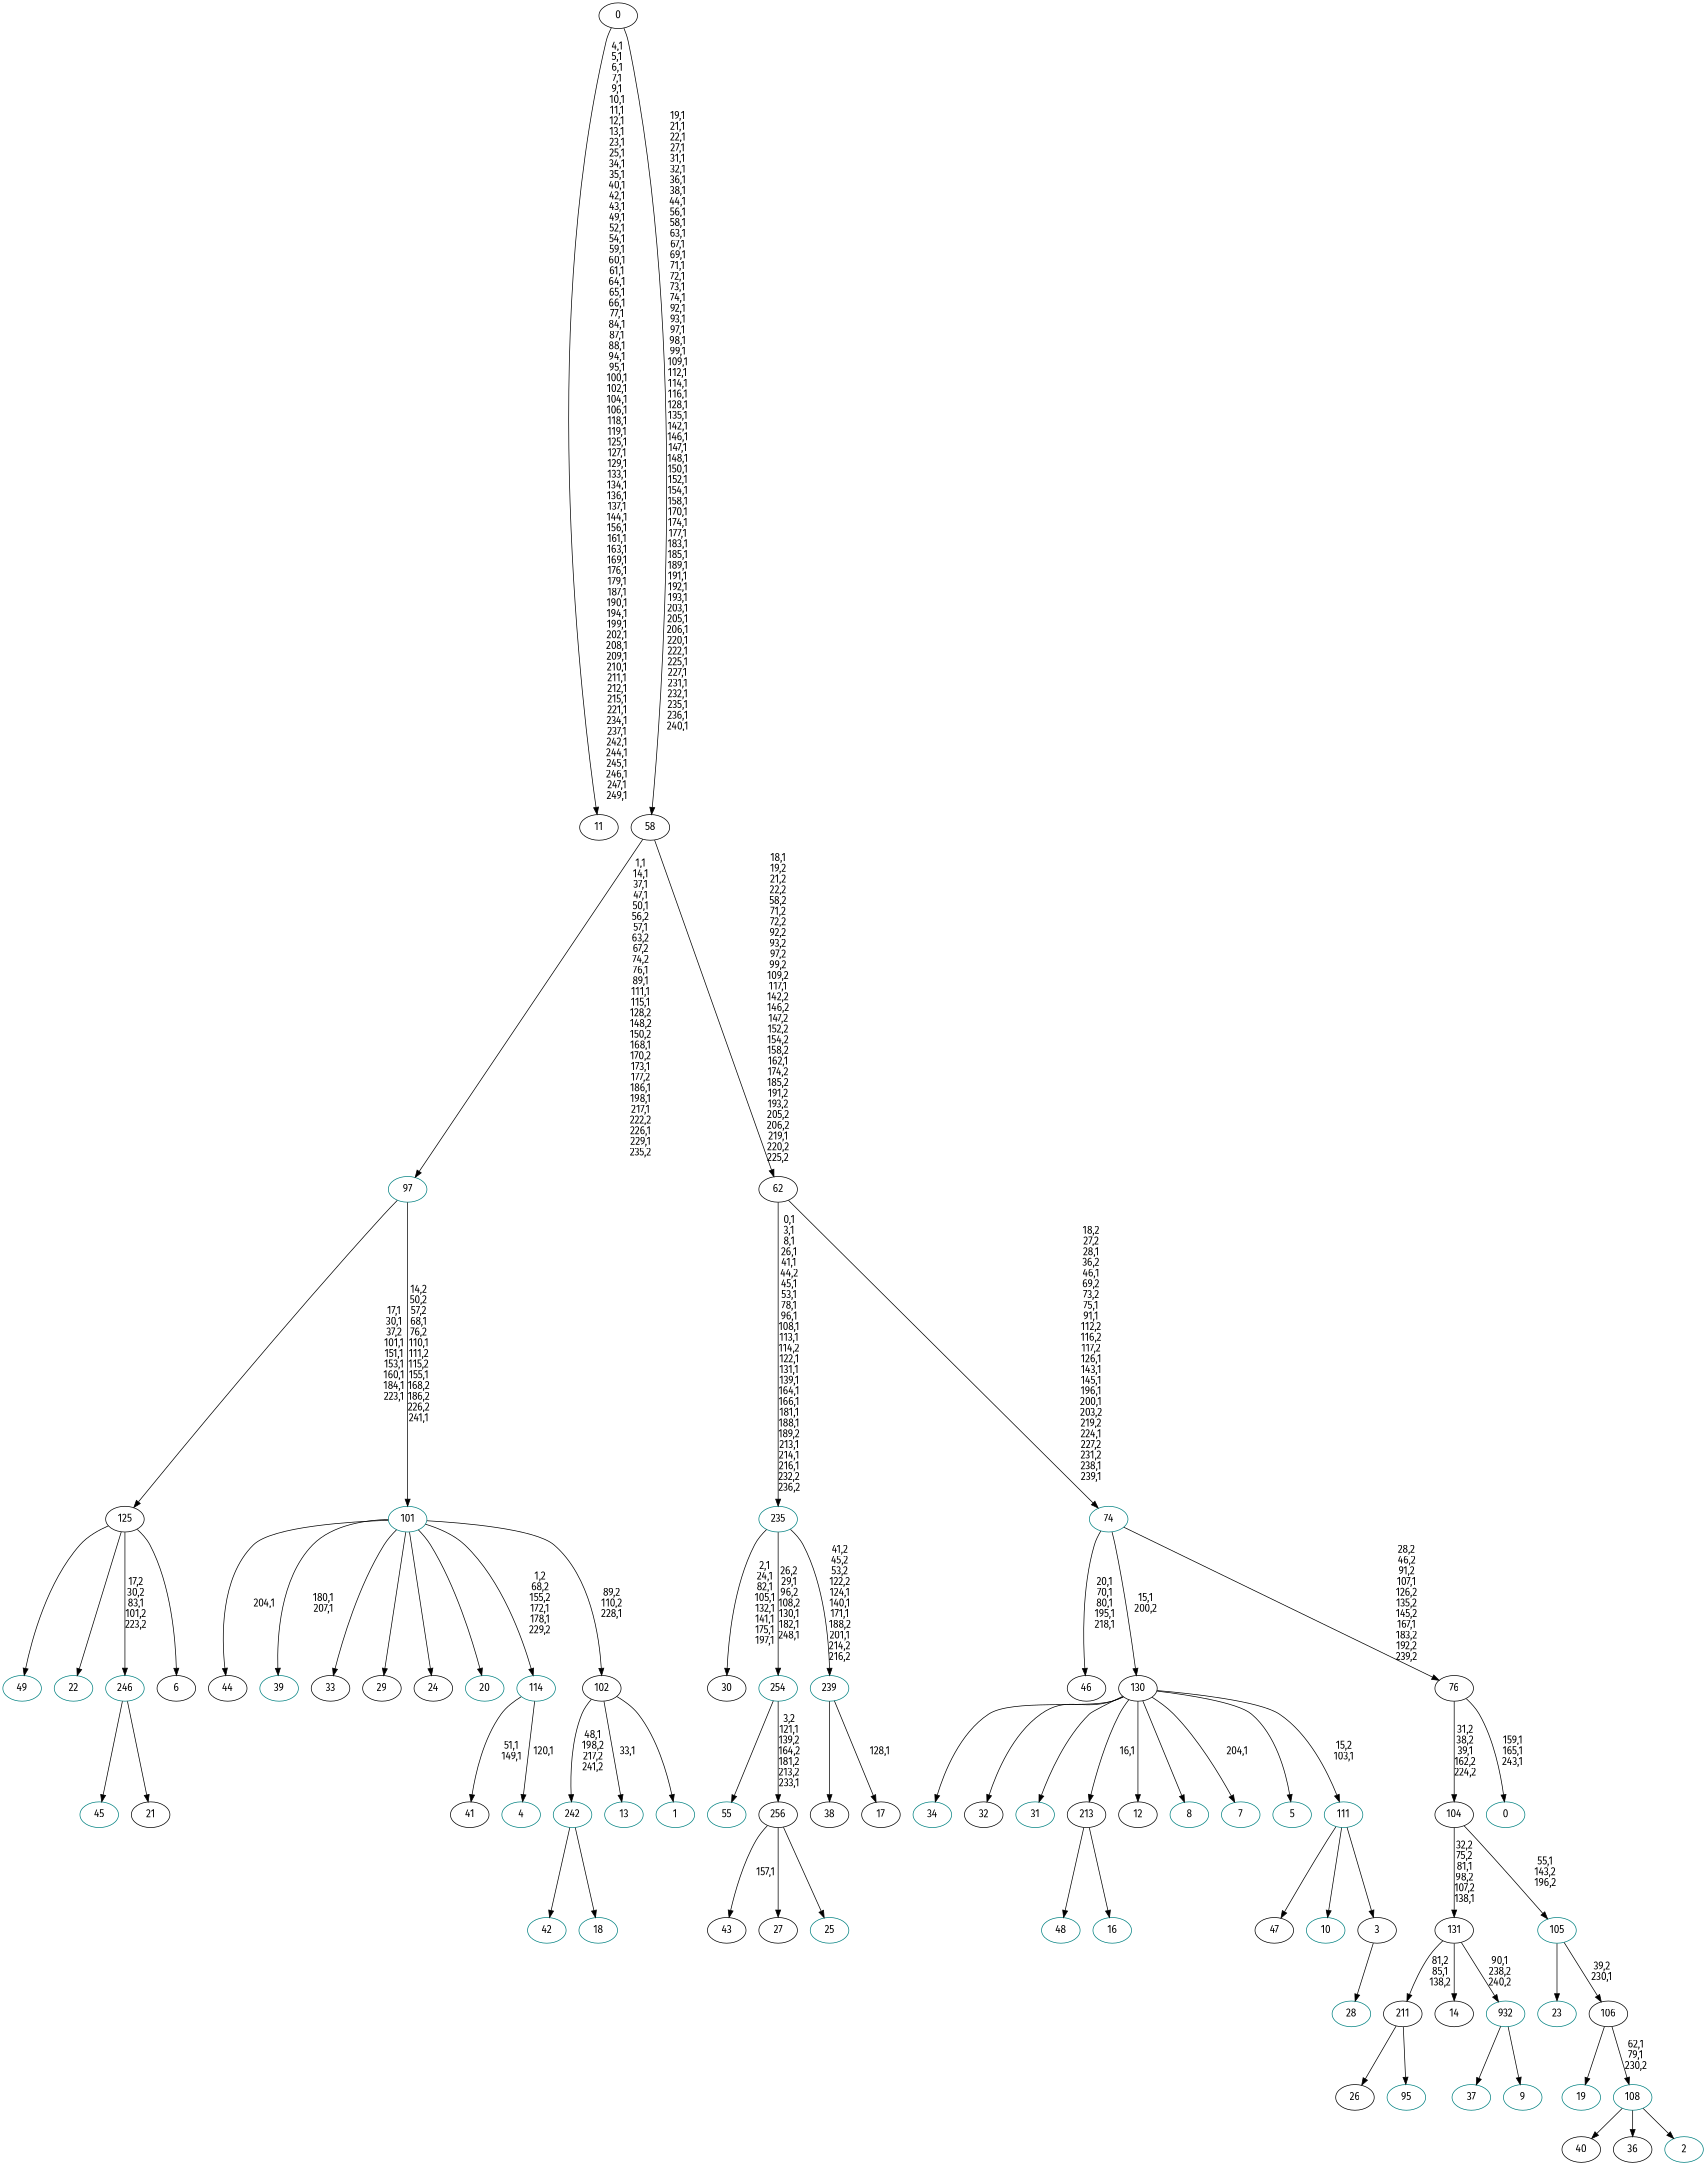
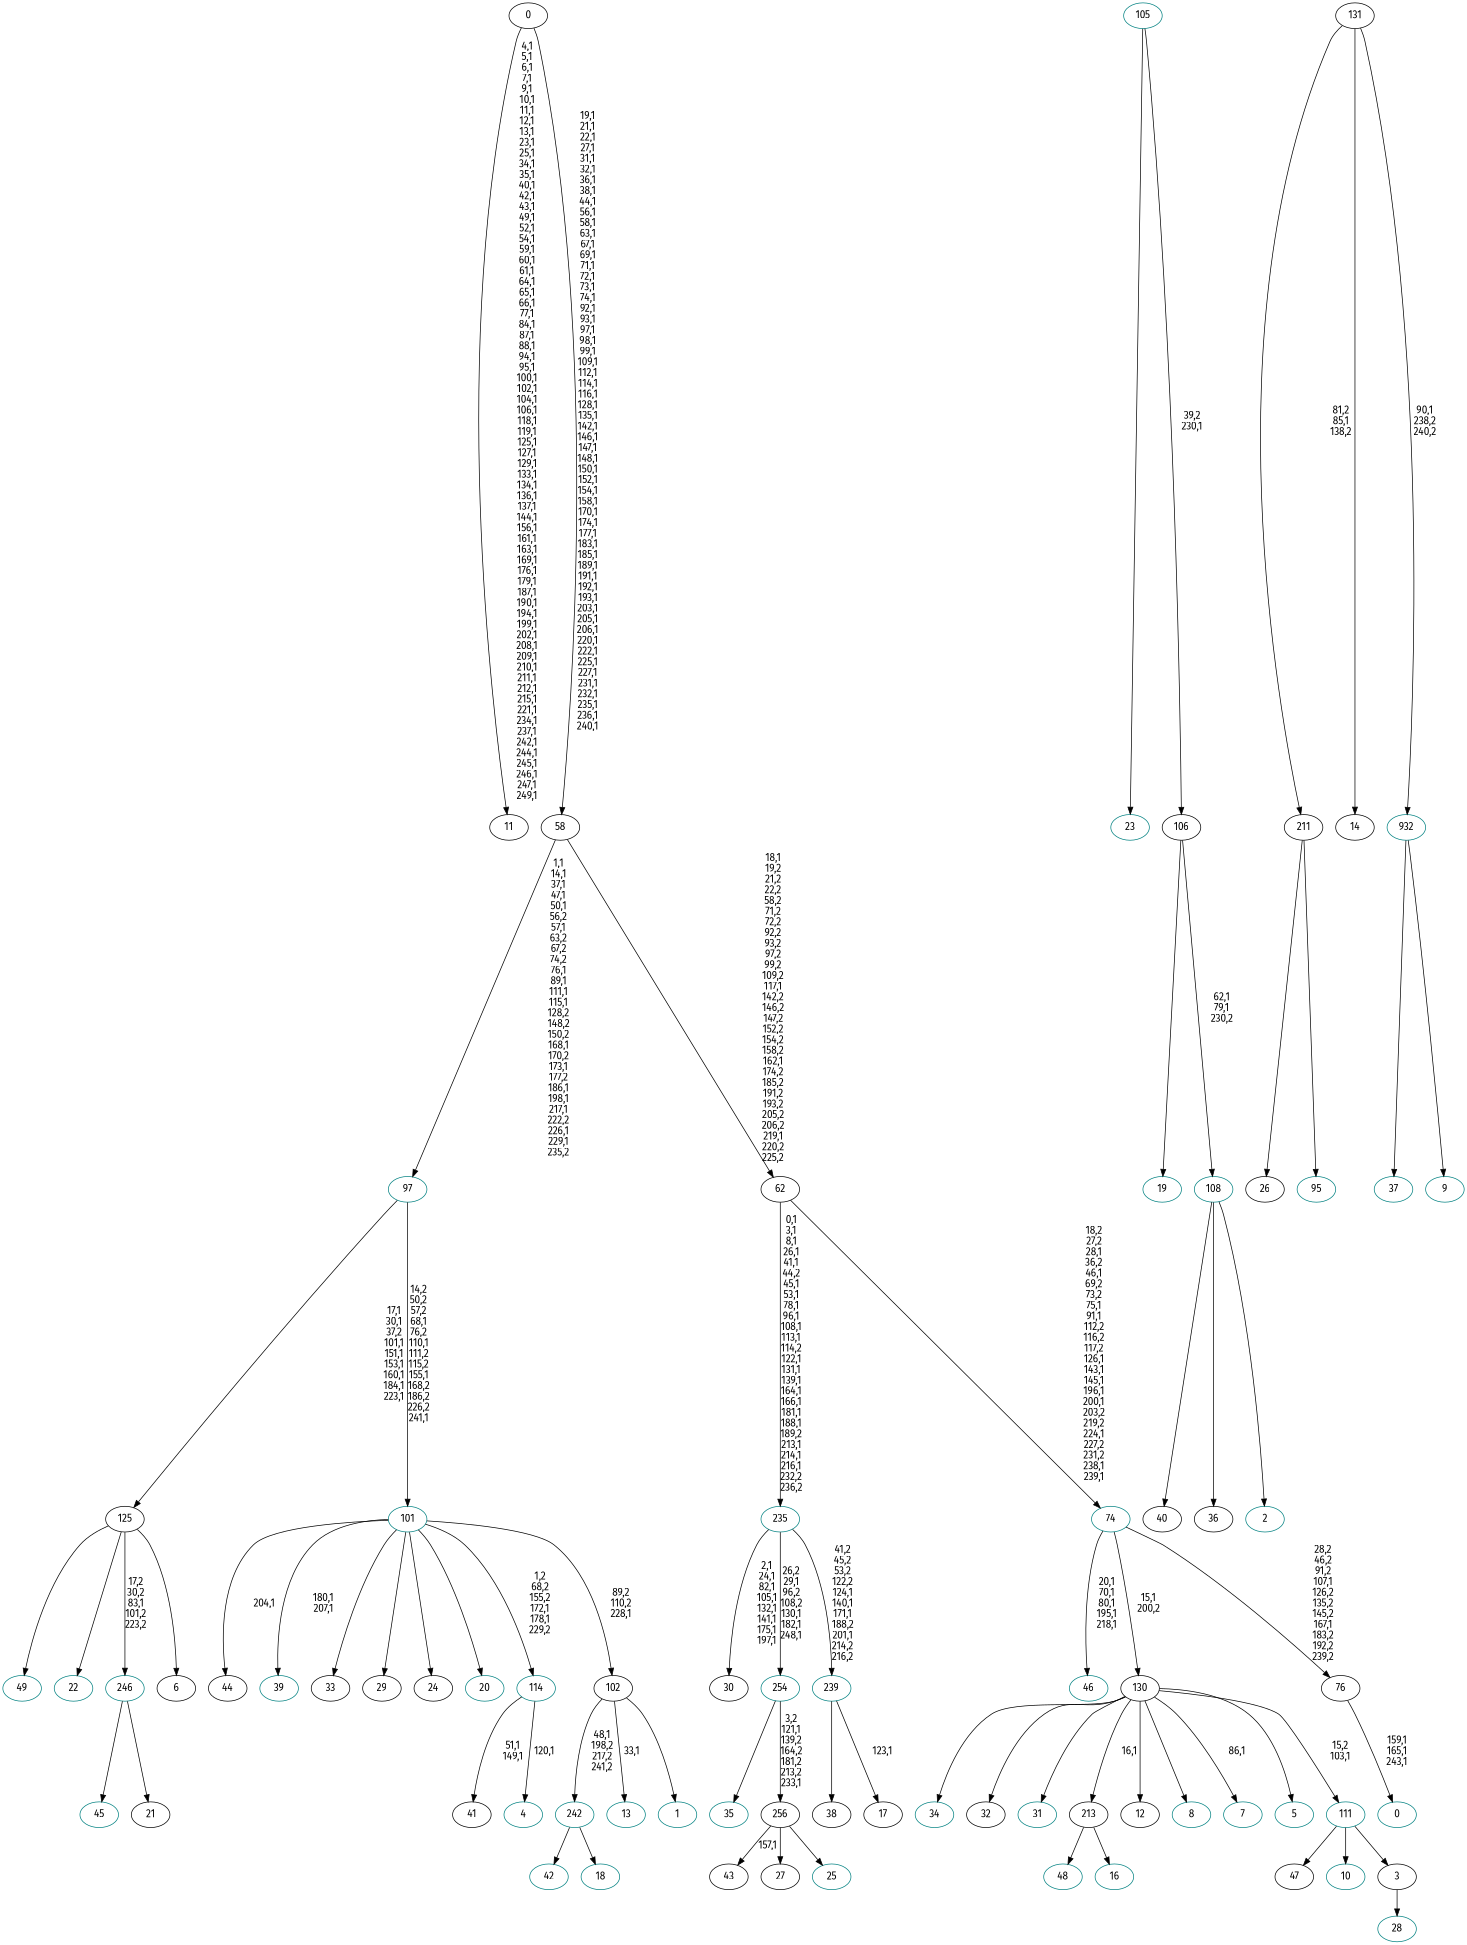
node "46": color black -> teal
edge "239" -> "17": label "128,1" -> "123,1"
edge "130" -> "7": label "204,1" -> "86,1"
node "55": label "55" -> "35"
node "104": removed
